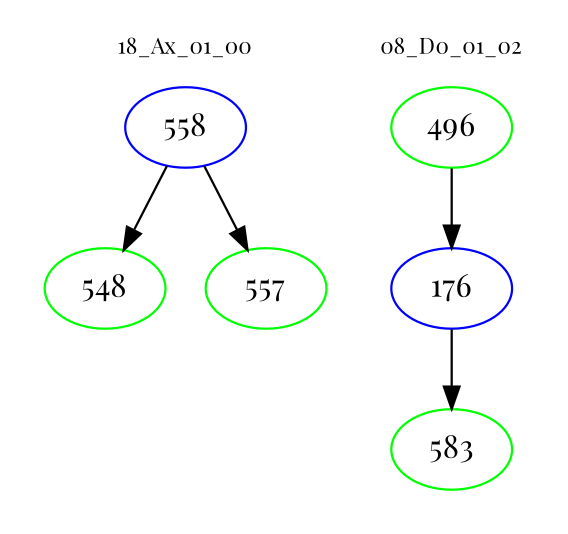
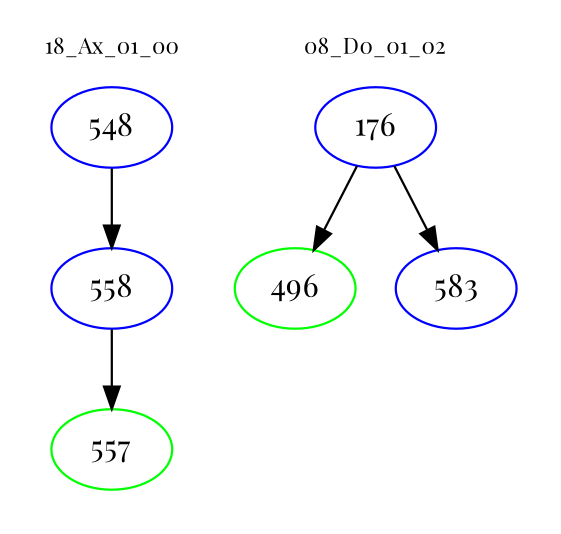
edge "496" -> "176": reversed
edge "558" -> "548": reversed
node "548": color green -> blue
node "583": color green -> blue
